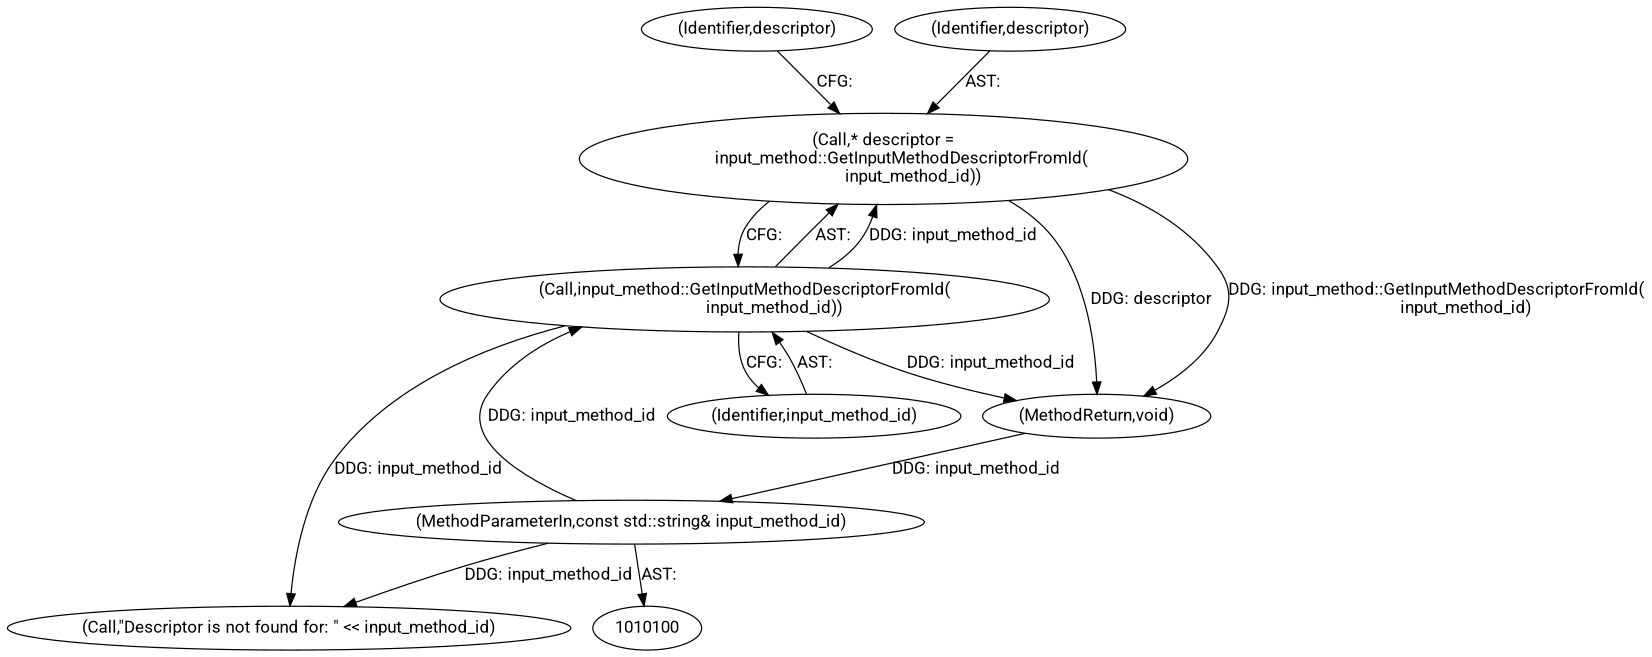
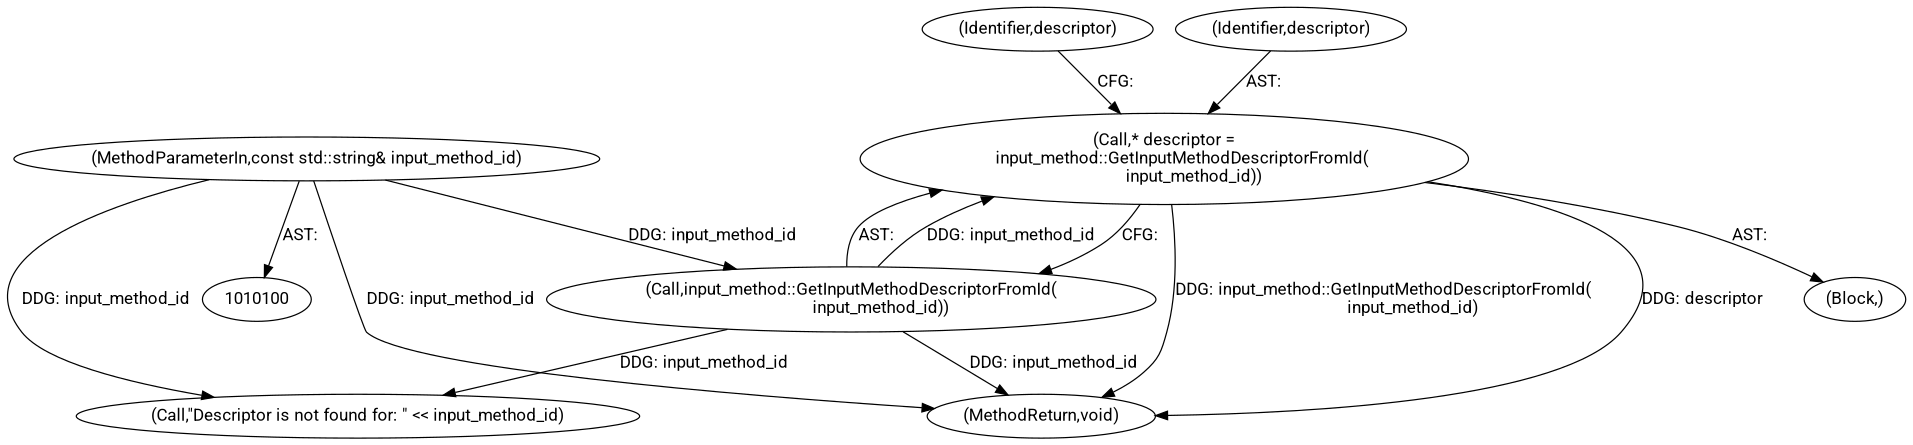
node "(Block,)": added
node "(Identifier,input_method_id)": removed
edge "(MethodReturn,void)" -> "(MethodParameterIn,const std::string& input_method_id)": reversed
